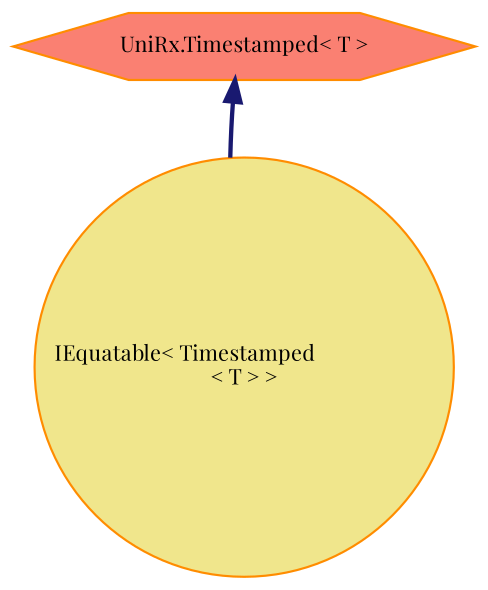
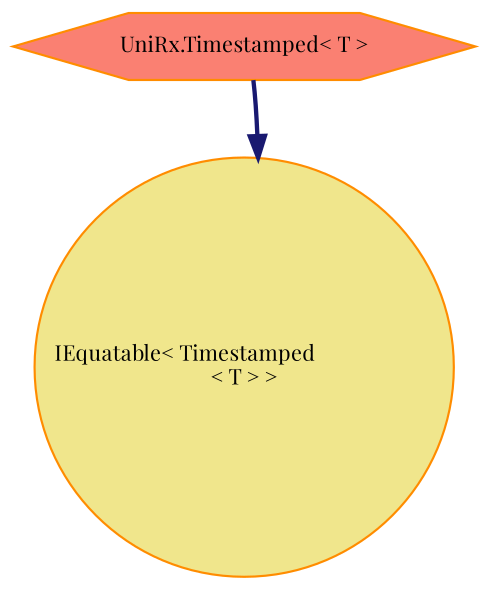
edge "IEquatable< Timestamped < T > >" -> "UniRx.Timestamped< T >": reversed
